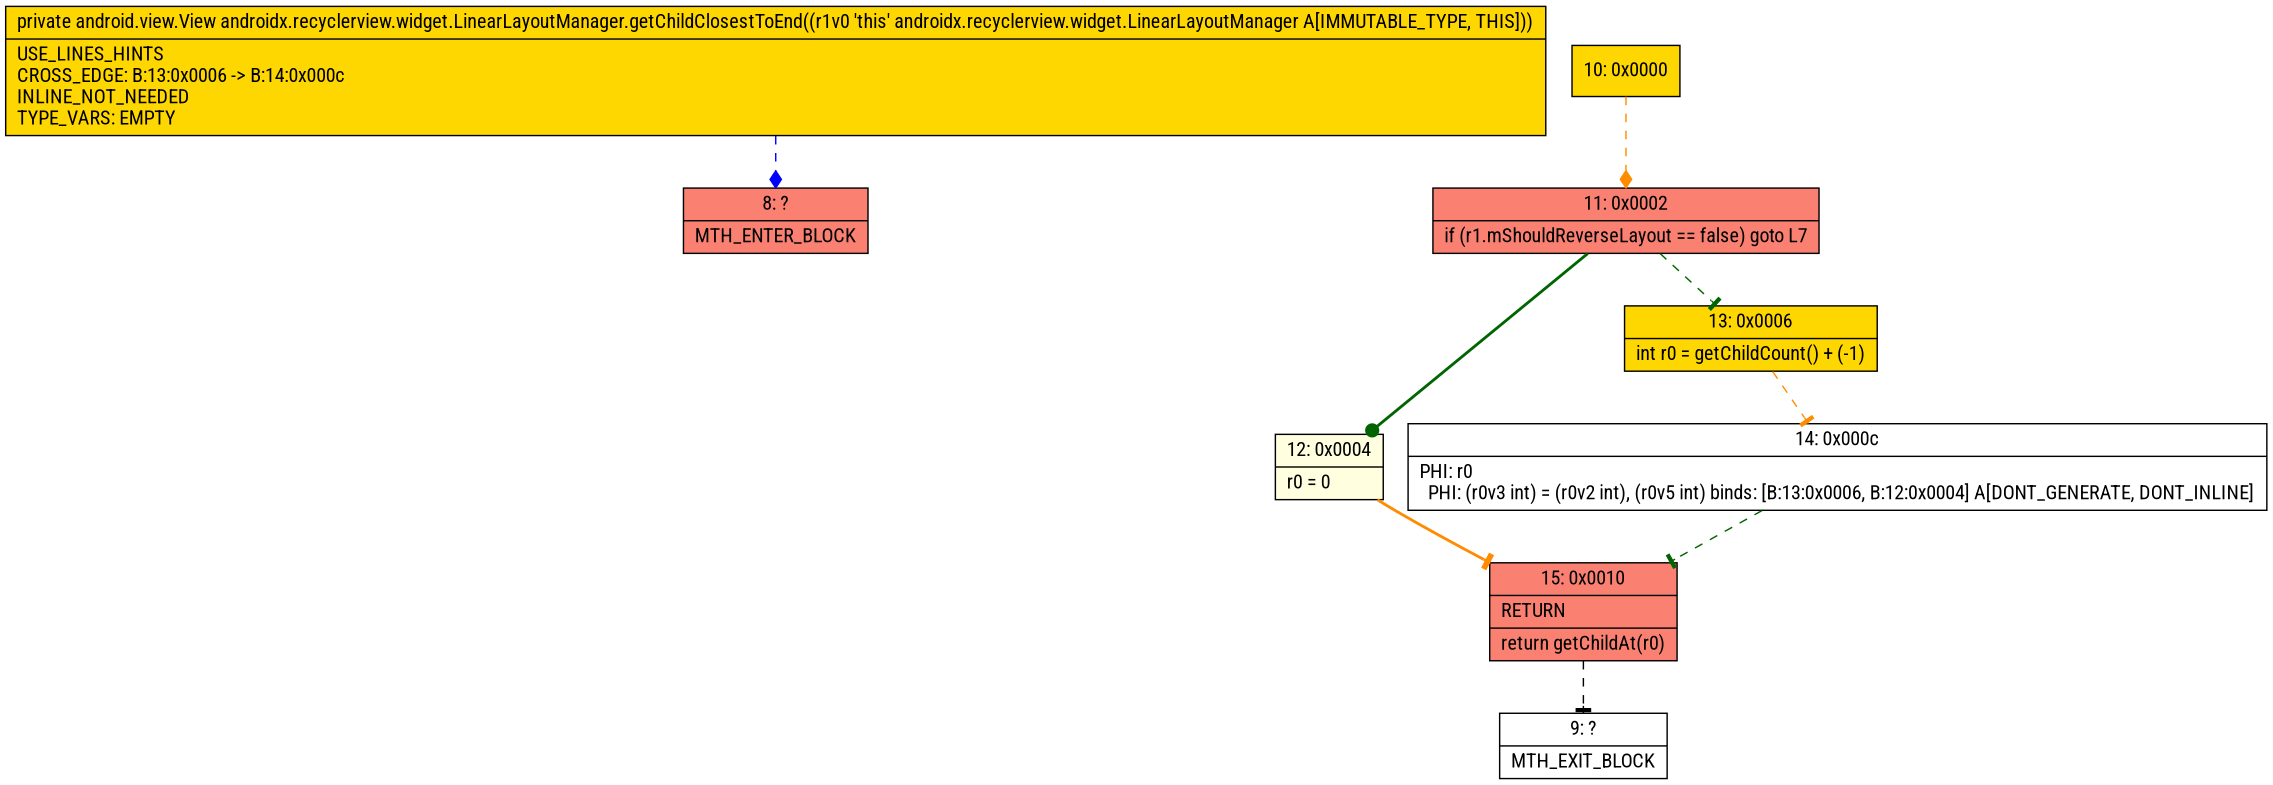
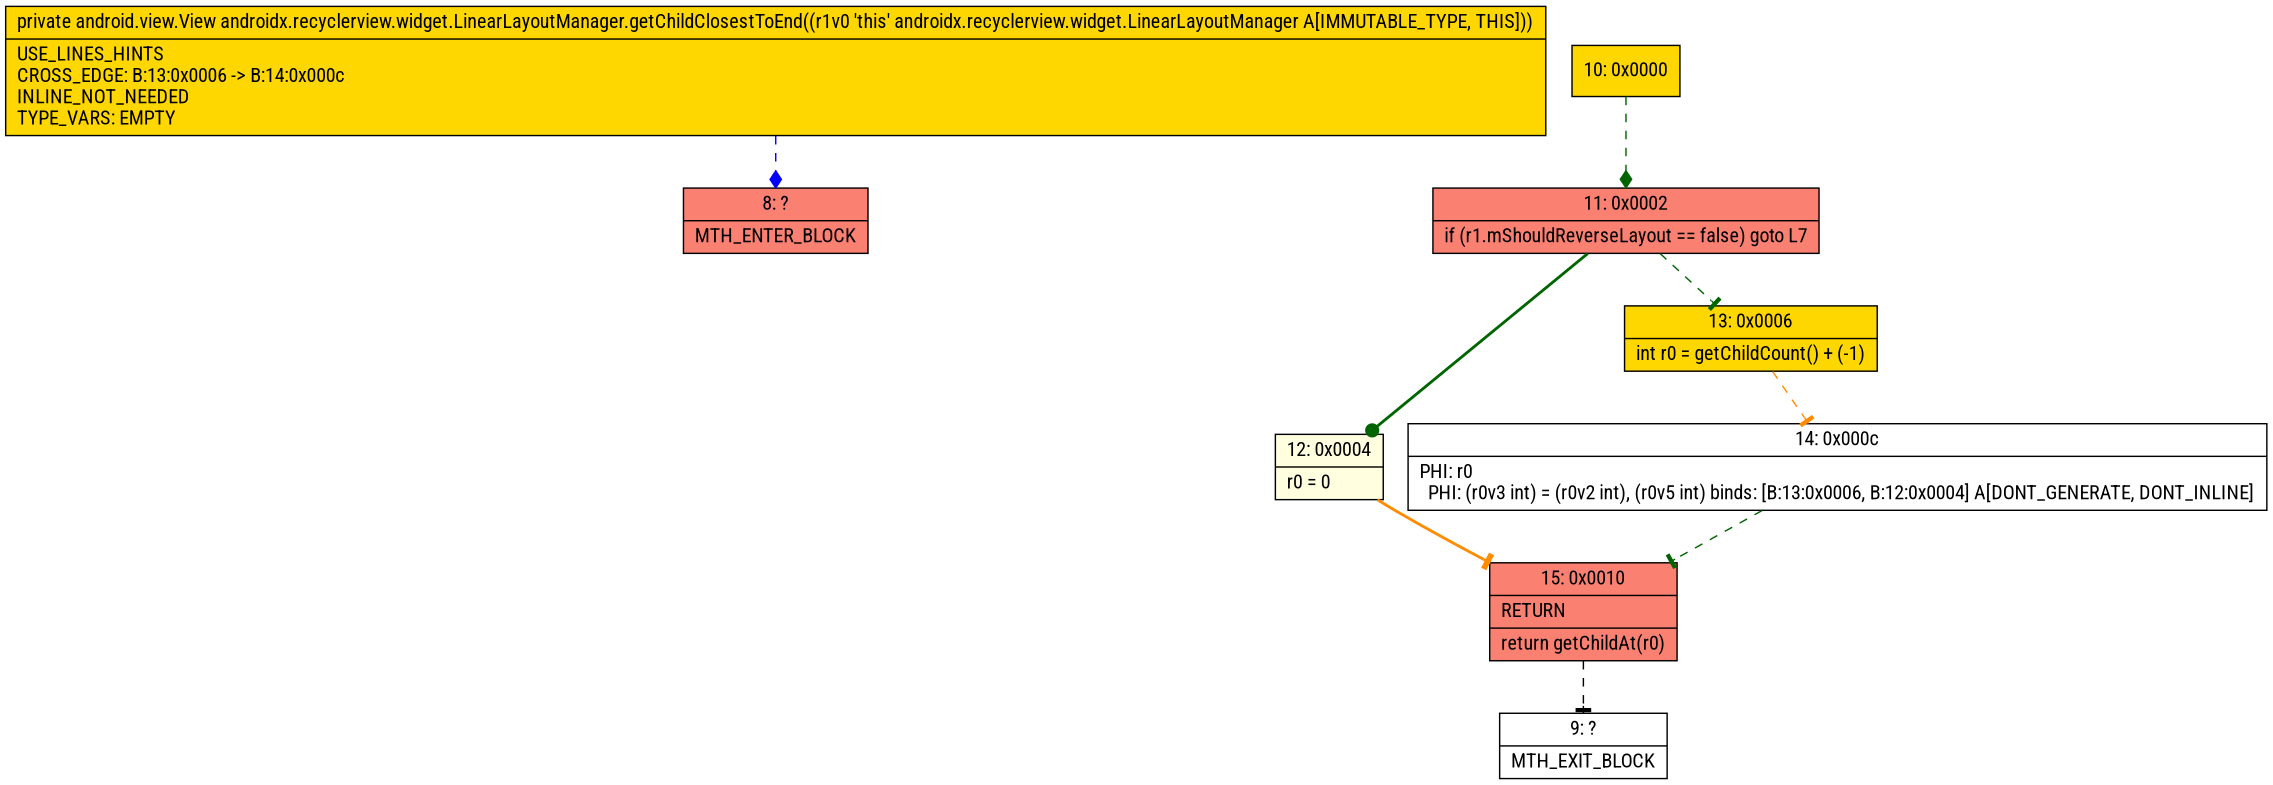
edge "10: 0x0000" -> "11: 0x0002": color darkorange -> darkgreen
